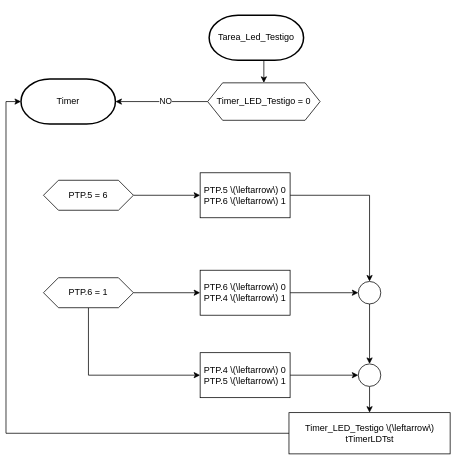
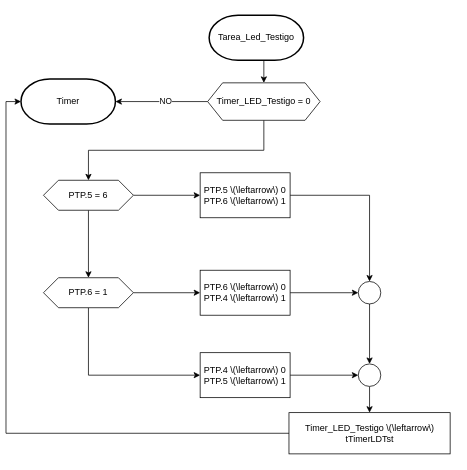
edge "Timer_LED_Testigo = 0" -> "PTP.5 = 6": added
edge "PTP.5 = 6" -> "PTP.6 = 1": added
